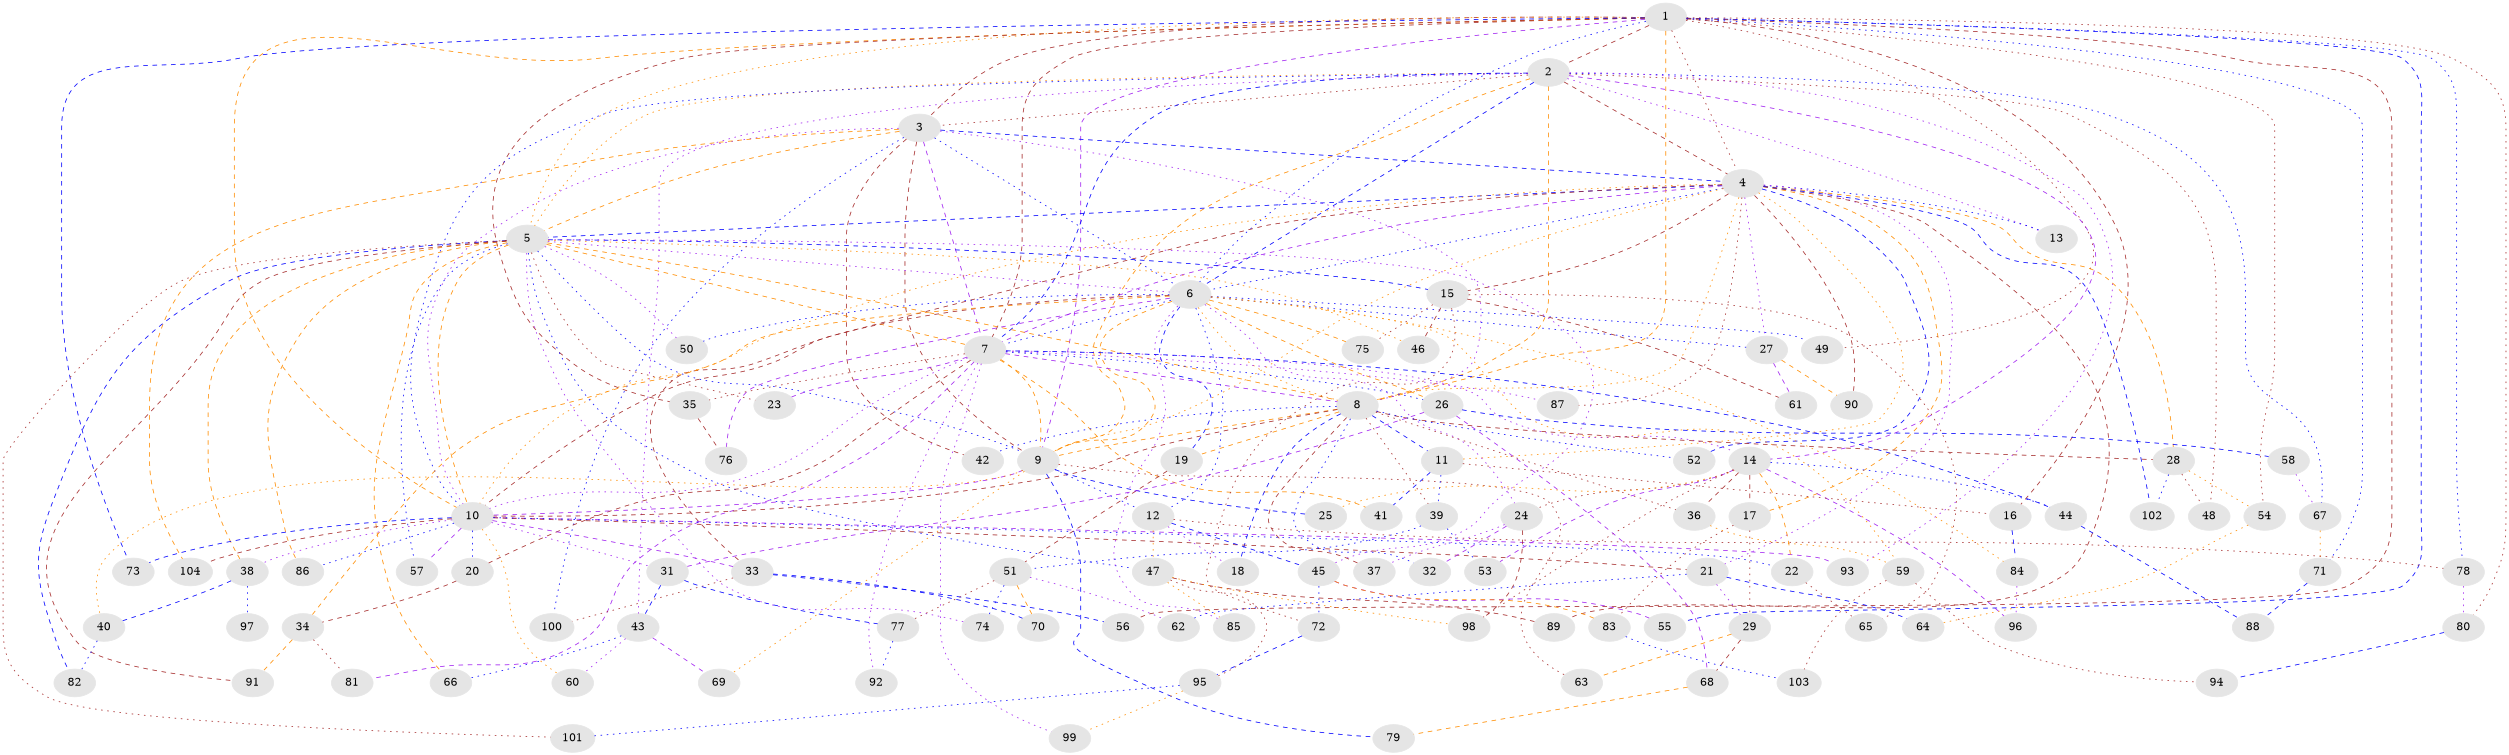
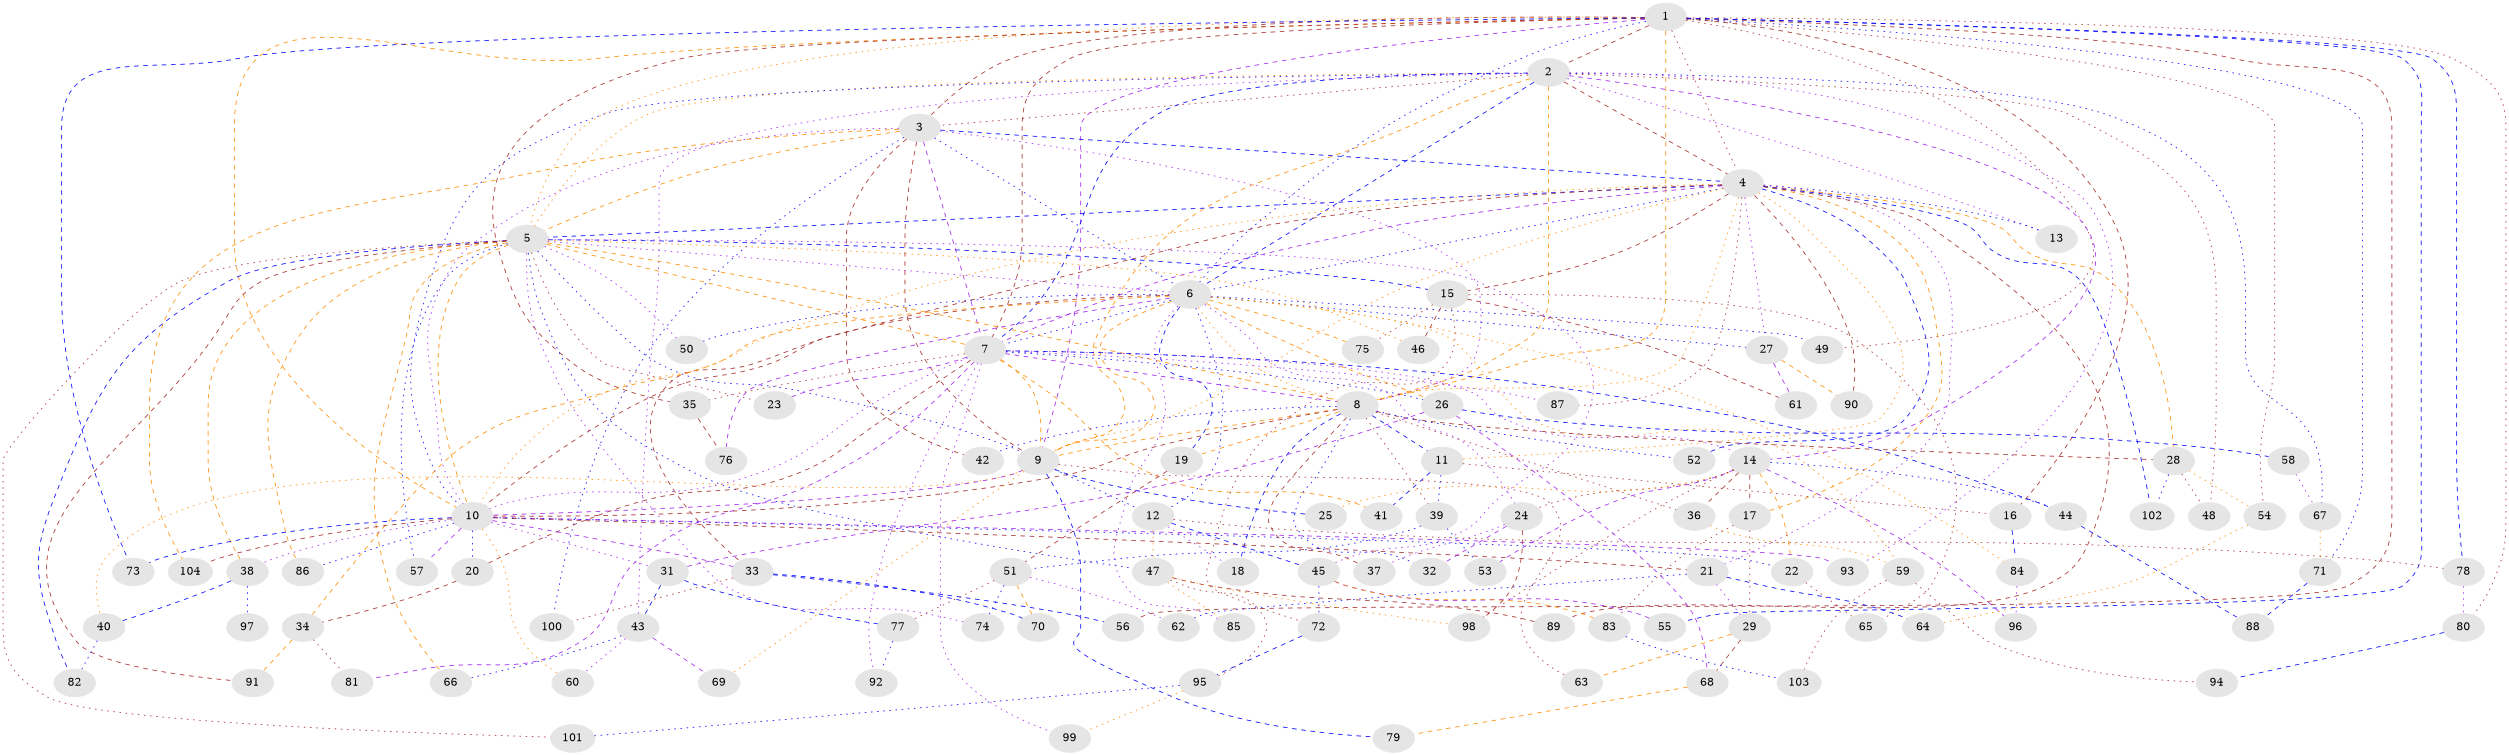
edge "1" -- "78": style dotted -> dashed
